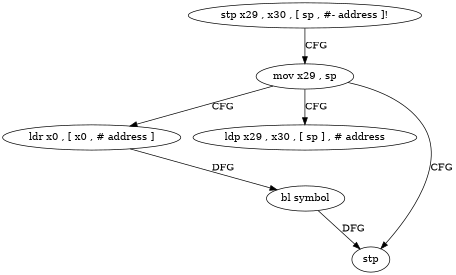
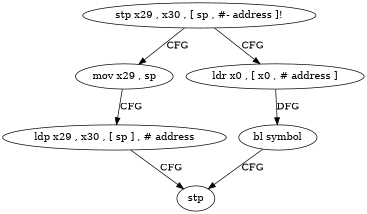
edge "mov x29 , sp" -> "ldr x0 , [ x0 , # address ]": now "stp x29 , x30 , [ sp , #- address ]!" -> "ldr x0 , [ x0 , # address ]"
edge "mov x29 , sp" -> "stp": now "ldp x29 , x30 , [ sp ] , # address" -> "stp"
edge "bl symbol" -> "stp": label "DFG" -> "CFG"
